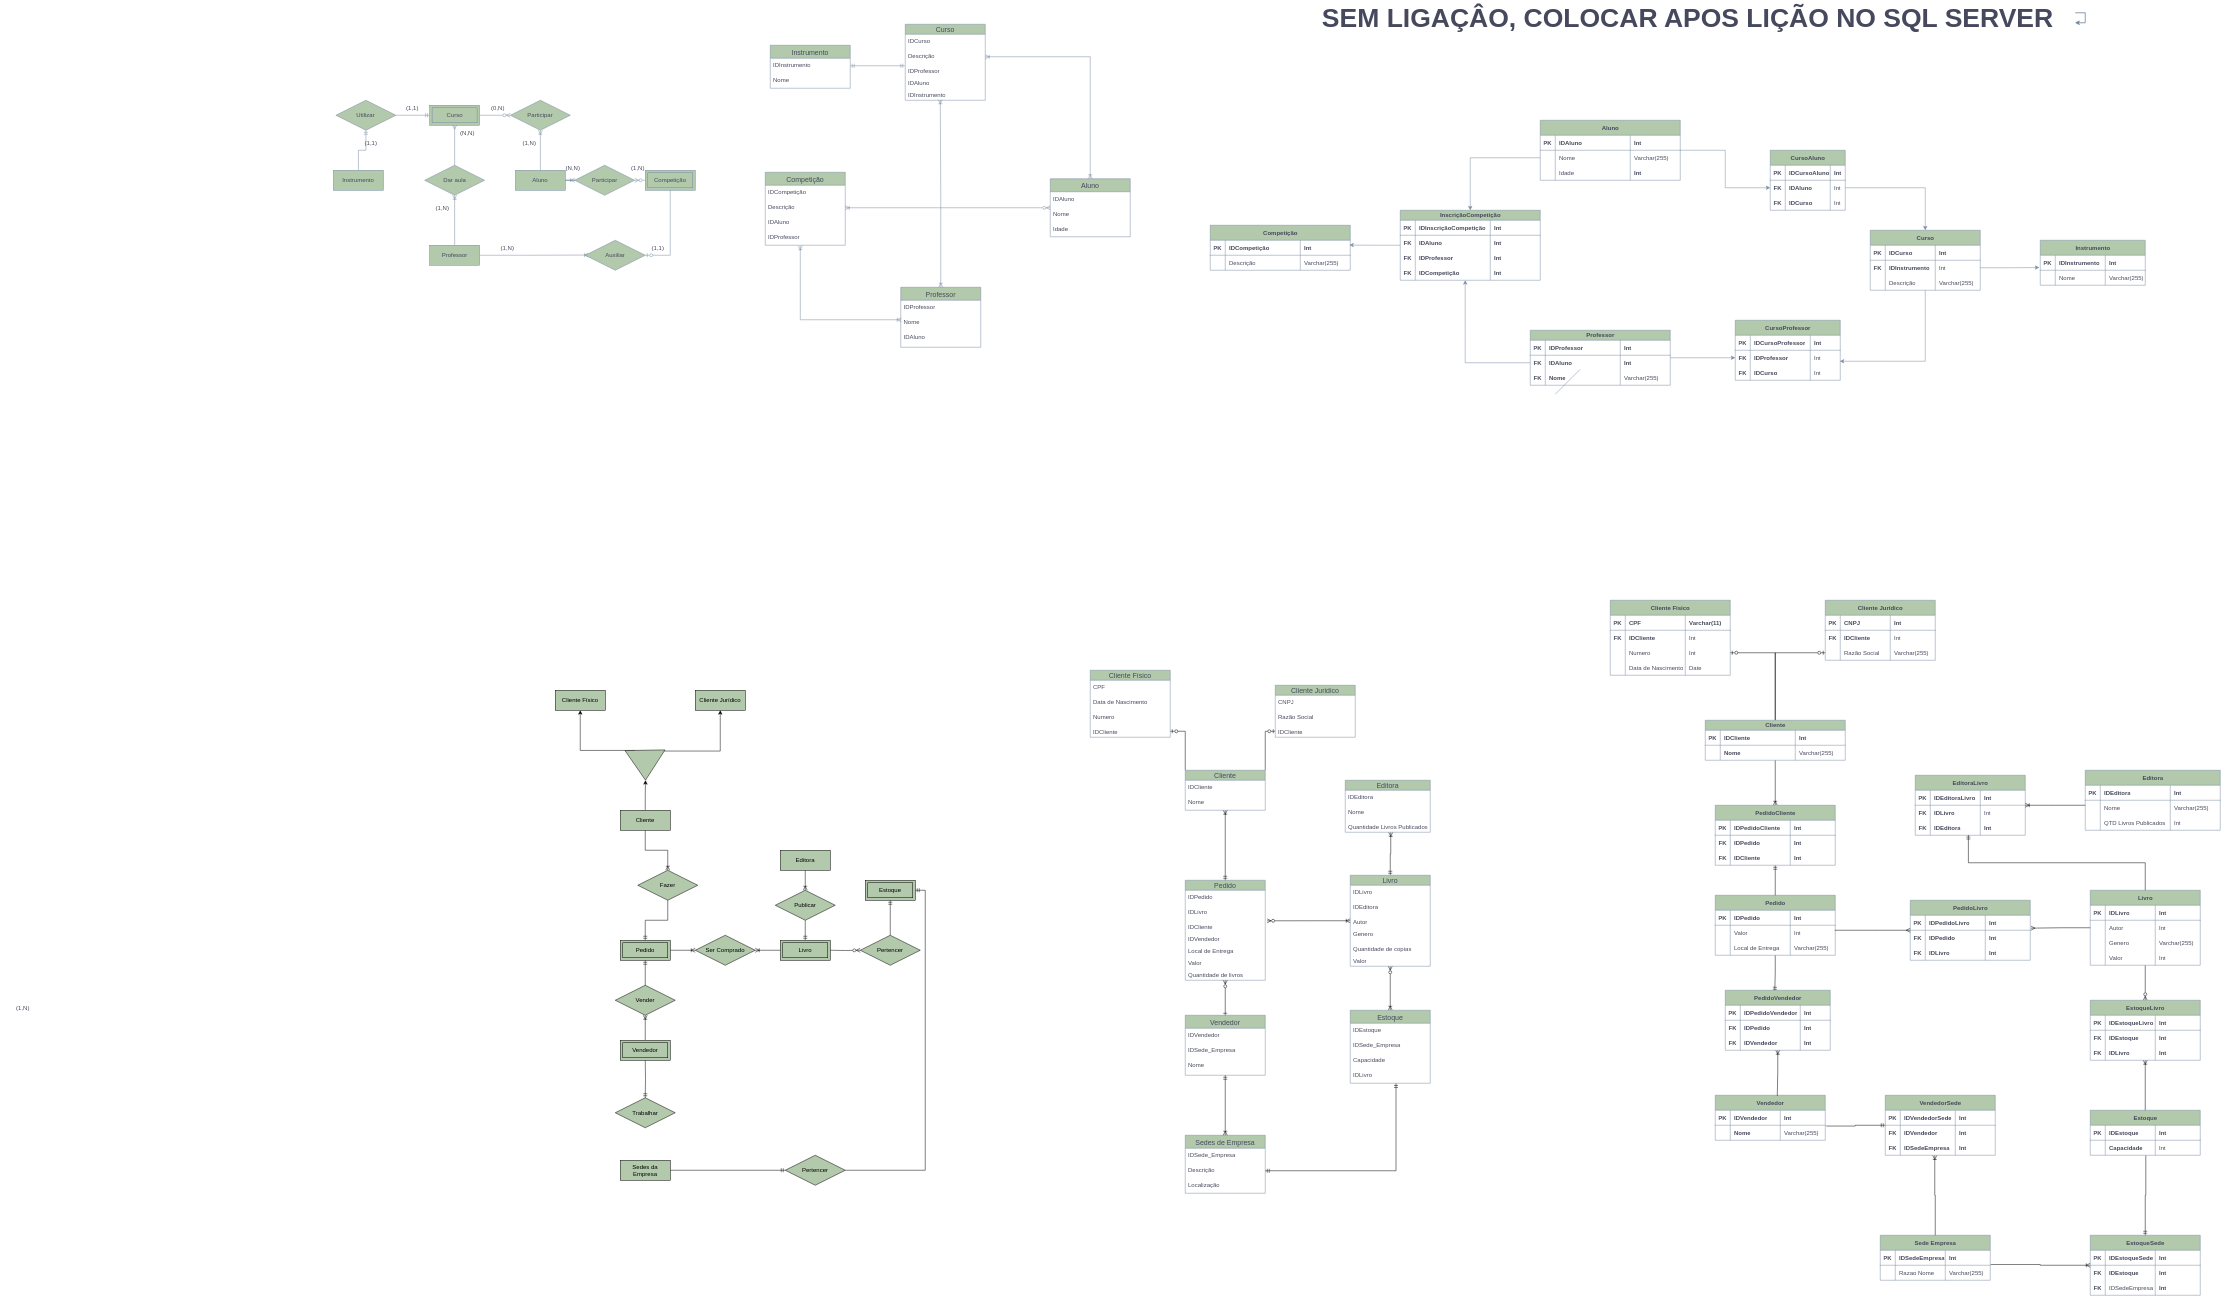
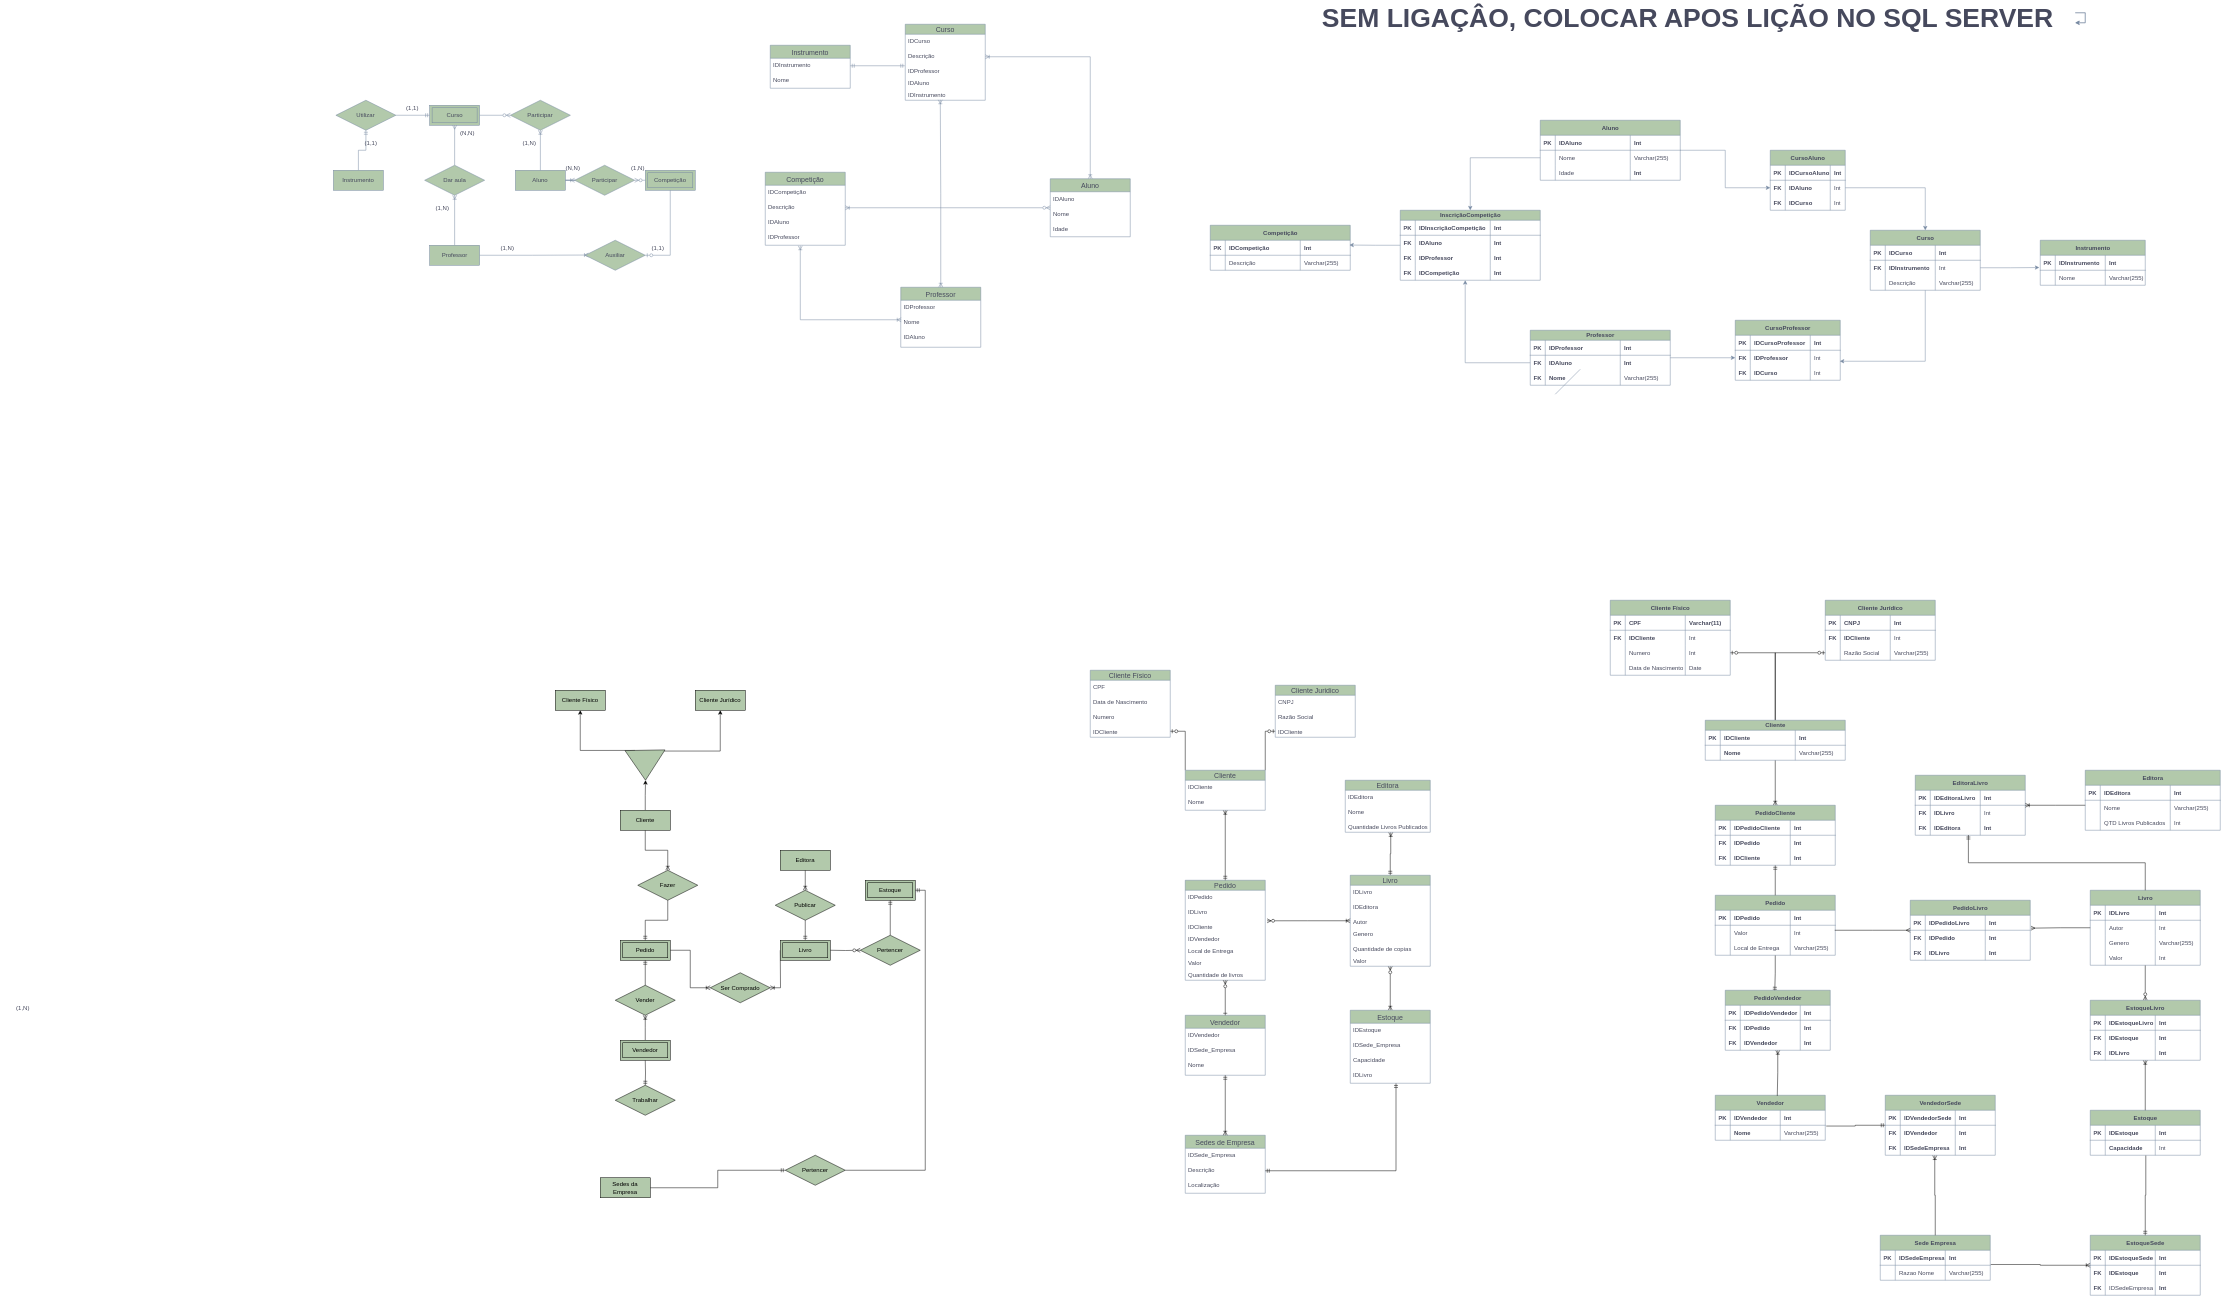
node "(0,N)": removed
node "Ser Comprado": moved (725, 950) -> (740, 988)
node "Trabalhar": moved (645, 1113) -> (645, 1100)
node "Sedes da Empresa": moved (645, 1170) -> (625, 1188)
